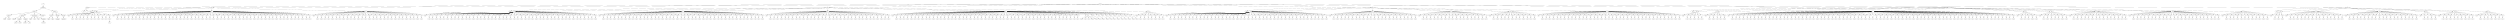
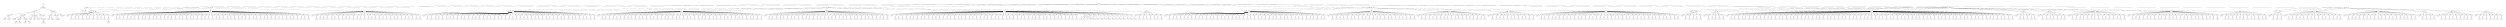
node "keywords": removed
